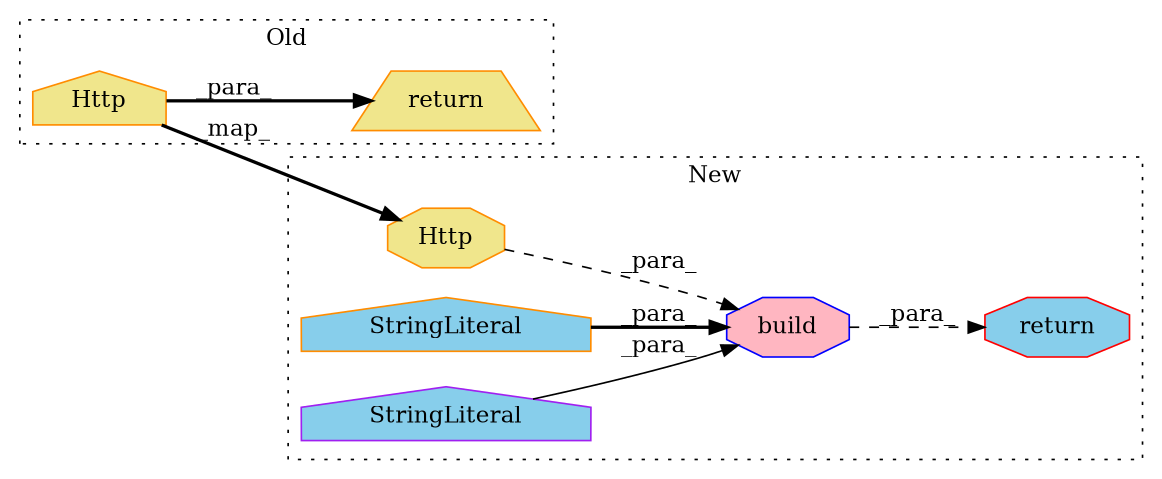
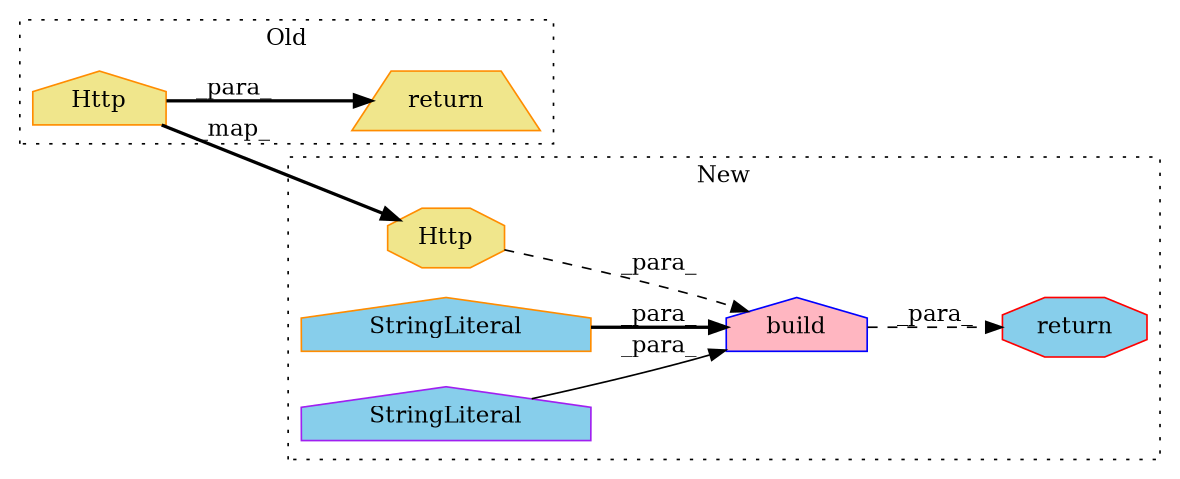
node "build": shape octagon -> house
